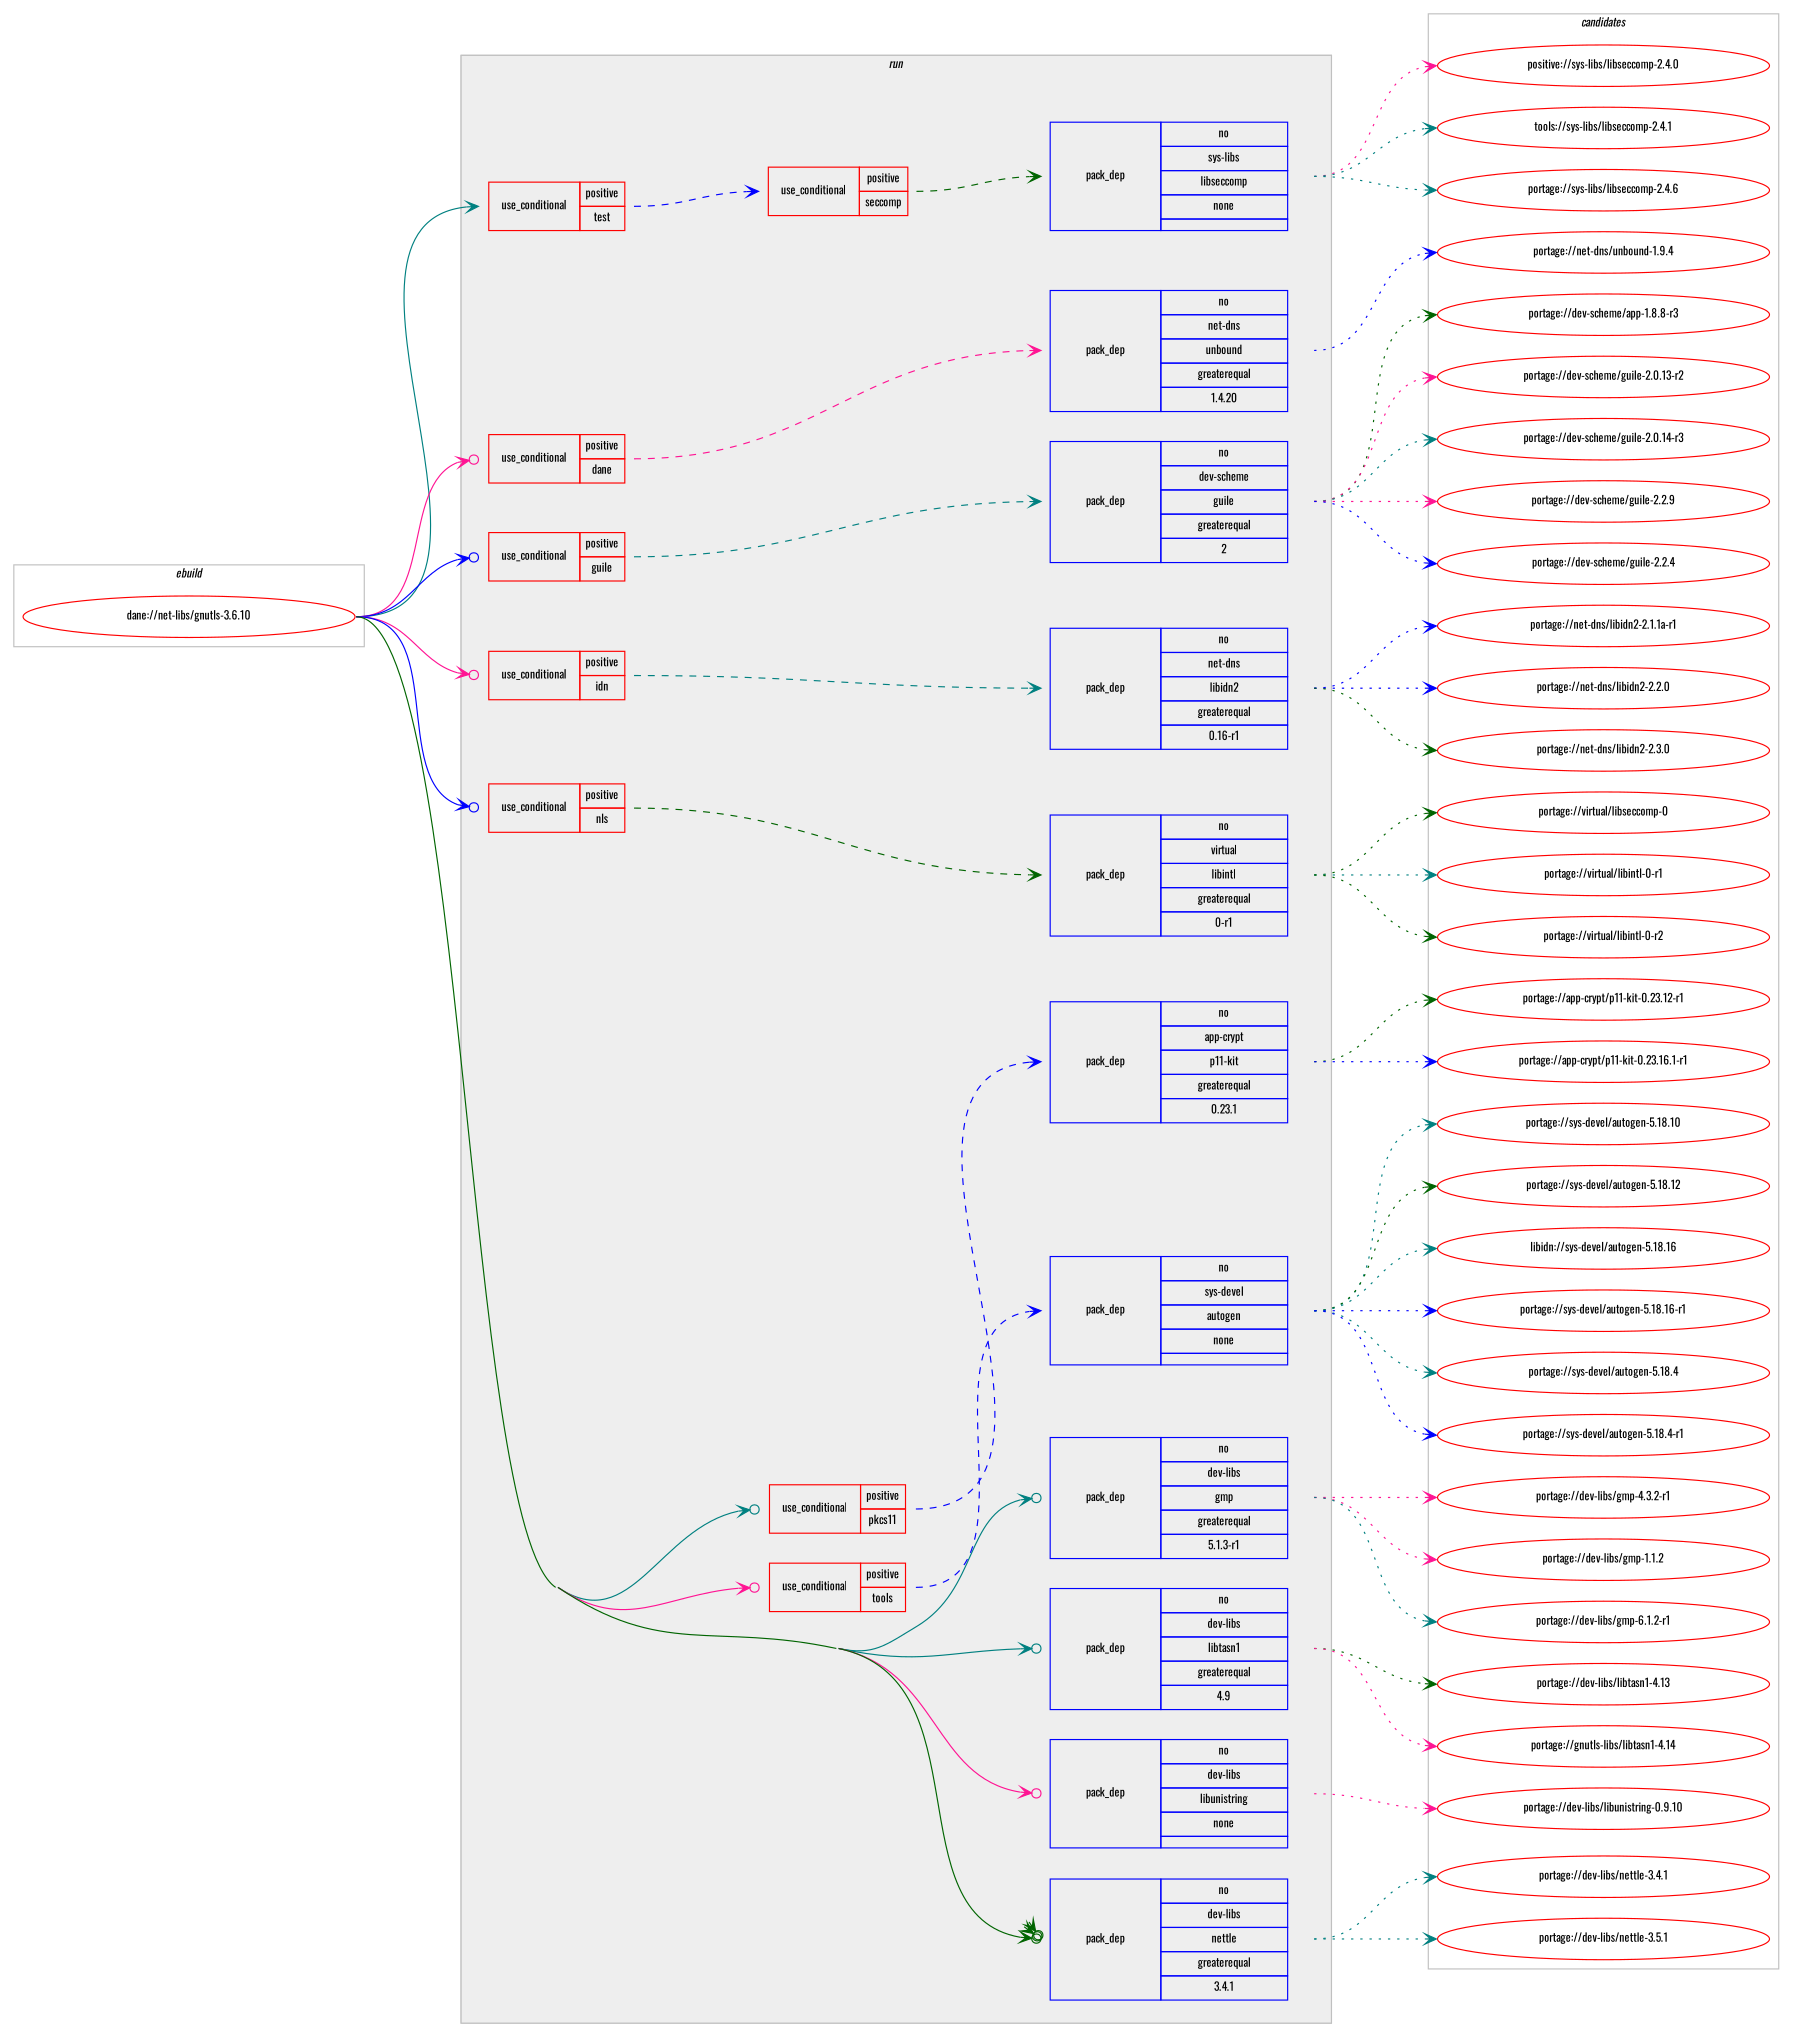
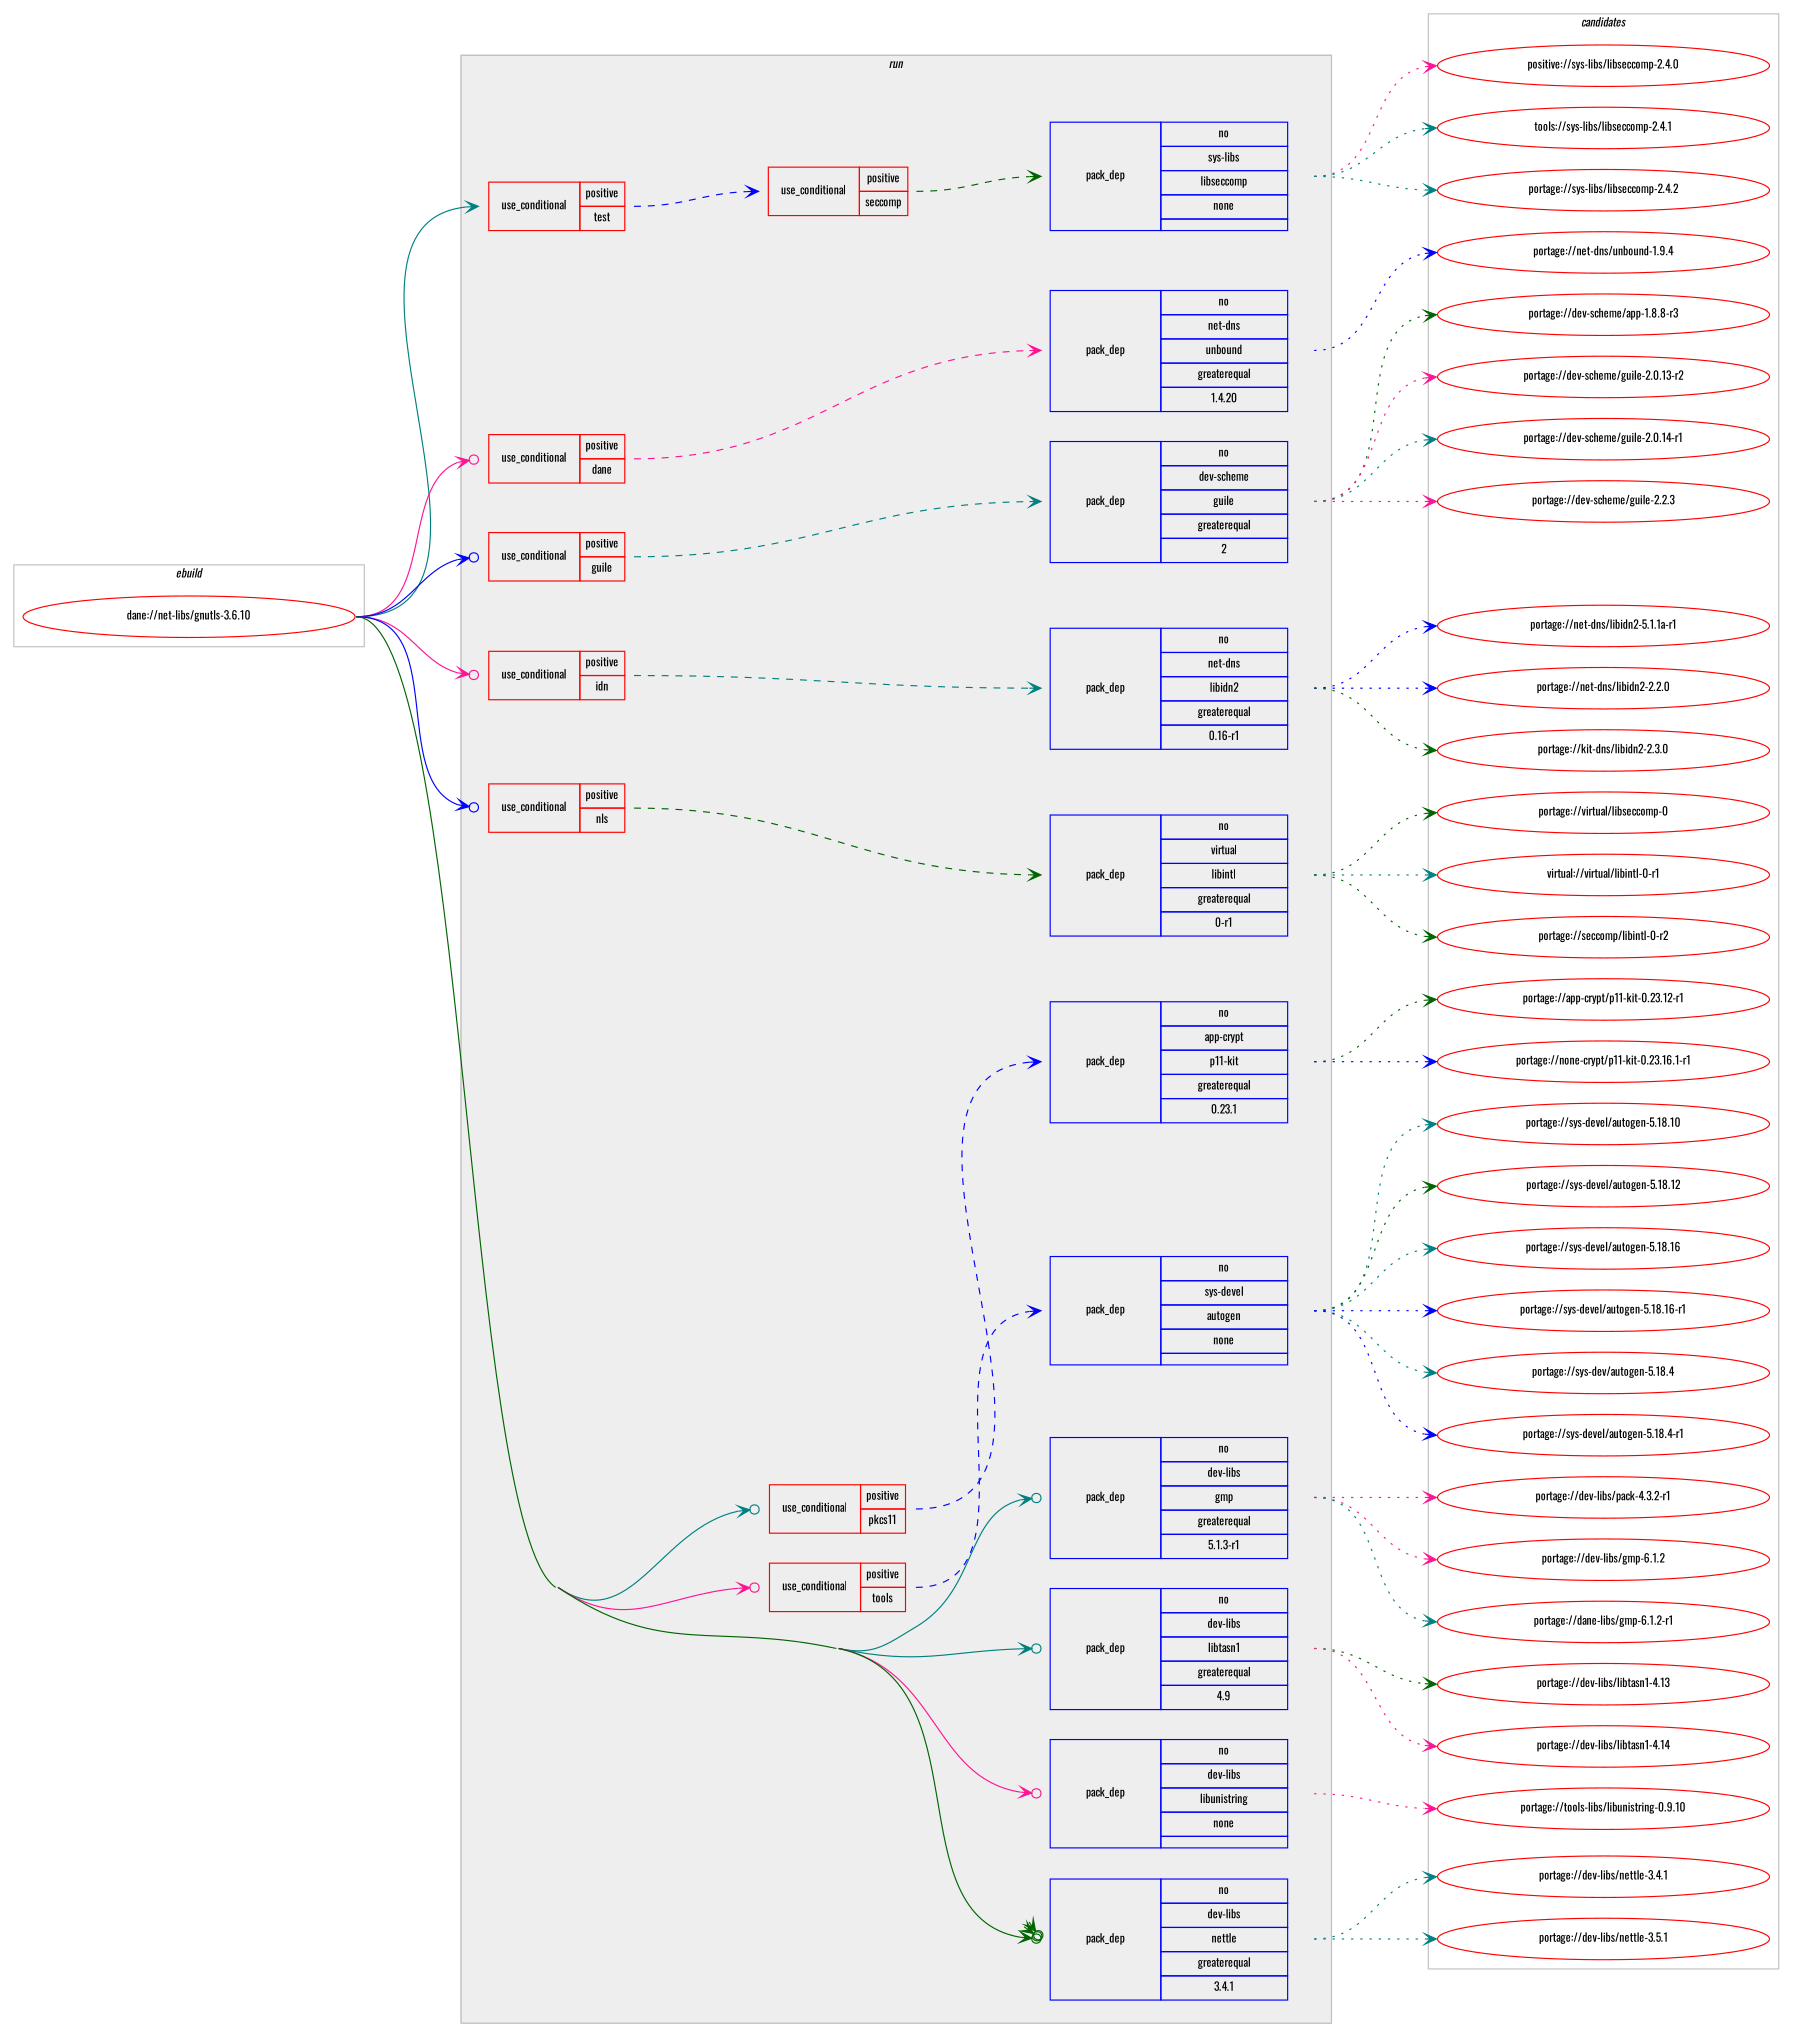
node "portage://sys-libs/libseccomp-2.4.6": label "portage://sys-libs/libseccomp-2.4.6" -> "portage://sys-libs/libseccomp-2.4.2"
node "portage://dev-scheme/guile-2.0.14-r3": label "portage://dev-scheme/guile-2.0.14-r3" -> "portage://dev-scheme/guile-2.0.14-r1"
node "portage://dev-scheme/guile-2.2.9": label "portage://dev-scheme/guile-2.2.9" -> "portage://dev-scheme/guile-2.2.3"
node "portage://dev-scheme/guile-2.2.4": removed
node "portage://net-dns/libidn2-2.1.1a-r1": label "portage://net-dns/libidn2-2.1.1a-r1" -> "portage://net-dns/libidn2-5.1.1a-r1"
node "portage://net-dns/libidn2-2.3.0": label "portage://net-dns/libidn2-2.3.0" -> "portage://kit-dns/libidn2-2.3.0"
node "portage://virtual/libintl-0-r1": label "portage://virtual/libintl-0-r1" -> "virtual://virtual/libintl-0-r1"
node "portage://virtual/libintl-0-r2": label "portage://virtual/libintl-0-r2" -> "portage://seccomp/libintl-0-r2"
node "portage://app-crypt/p11-kit-0.23.16.1-r1": label "portage://app-crypt/p11-kit-0.23.16.1-r1" -> "portage://none-crypt/p11-kit-0.23.16.1-r1"
node "libidn://sys-devel/autogen-5.18.16": label "libidn://sys-devel/autogen-5.18.16" -> "portage://sys-devel/autogen-5.18.16"
node "portage://sys-devel/autogen-5.18.4": label "portage://sys-devel/autogen-5.18.4" -> "portage://sys-dev/autogen-5.18.4"
node "portage://dev-libs/gmp-4.3.2-r1": label "portage://dev-libs/gmp-4.3.2-r1" -> "portage://dev-libs/pack-4.3.2-r1"
node "portage://dev-libs/gmp-1.1.2": label "portage://dev-libs/gmp-1.1.2" -> "portage://dev-libs/gmp-6.1.2"
node "portage://dev-libs/gmp-6.1.2-r1": label "portage://dev-libs/gmp-6.1.2-r1" -> "portage://dane-libs/gmp-6.1.2-r1"
node "portage://gnutls-libs/libtasn1-4.14": label "portage://gnutls-libs/libtasn1-4.14" -> "portage://dev-libs/libtasn1-4.14"
node "portage://dev-libs/libunistring-0.9.10": label "portage://dev-libs/libunistring-0.9.10" -> "portage://tools-libs/libunistring-0.9.10"
